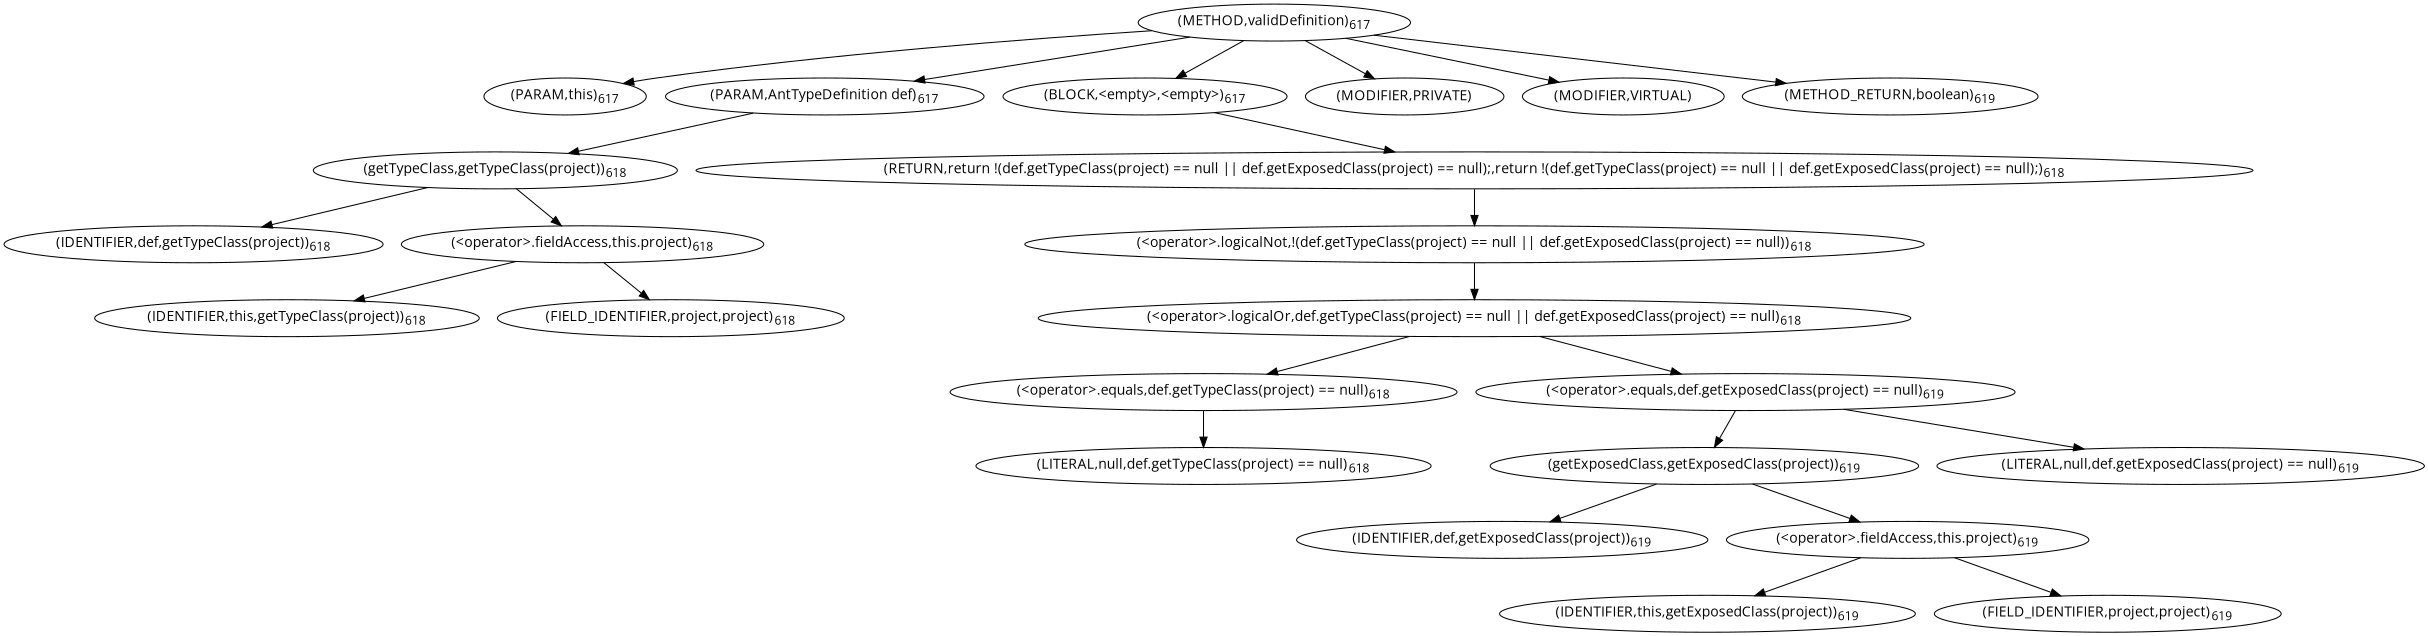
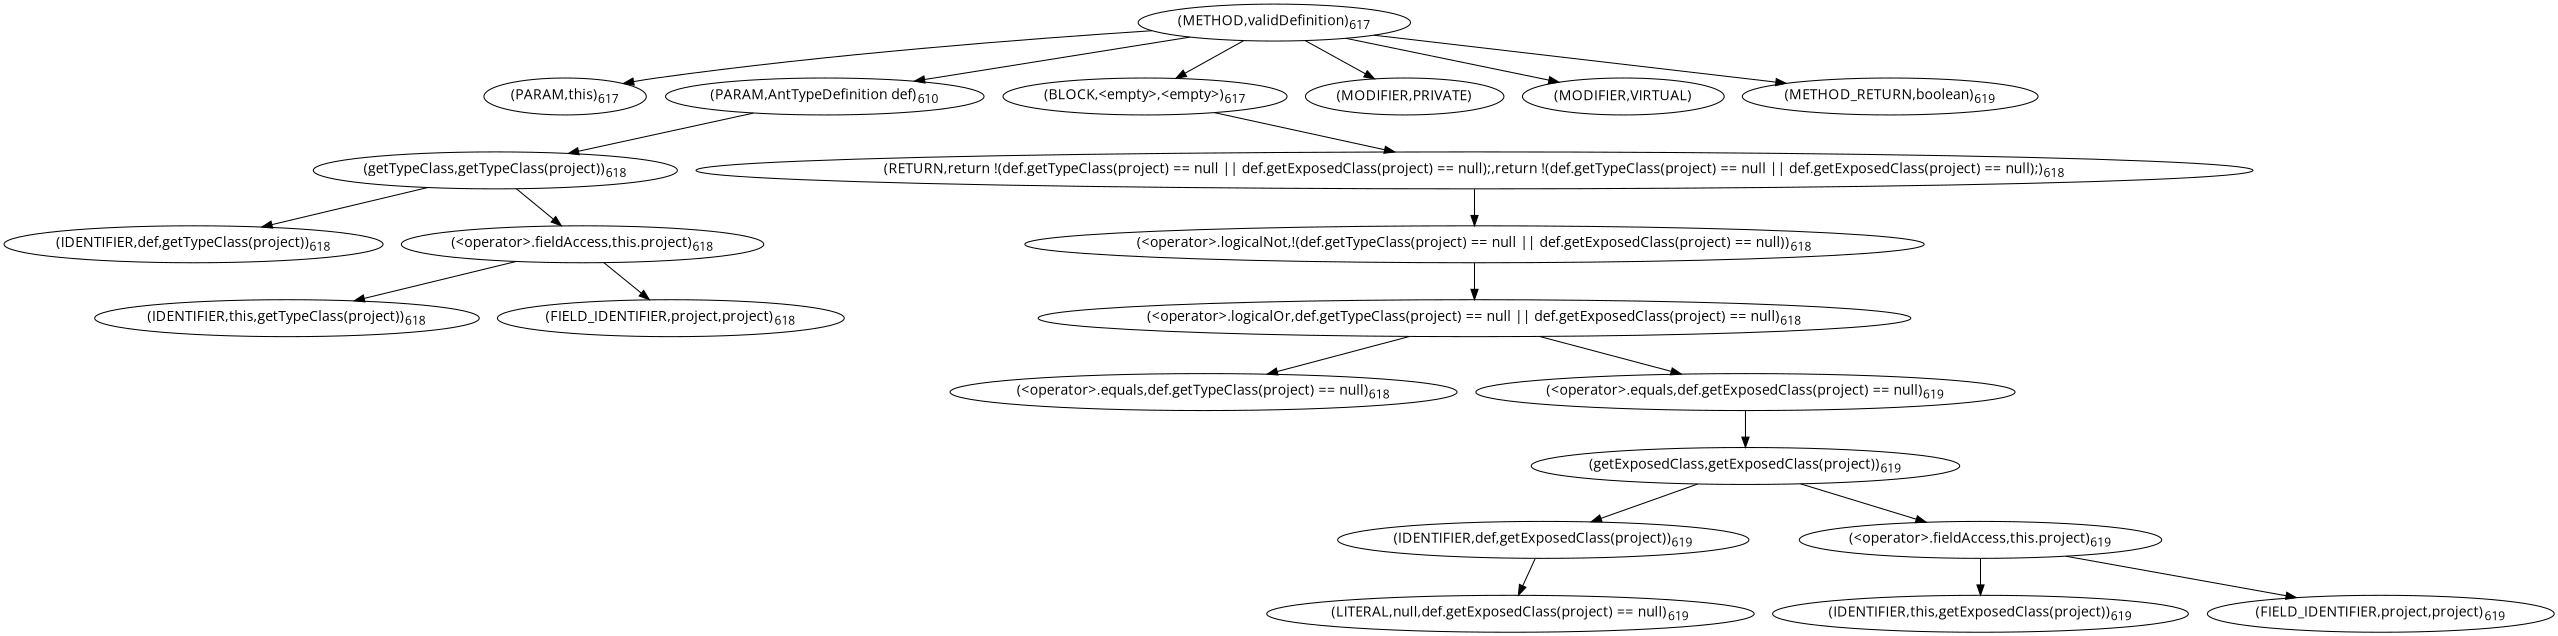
node "(PARAM,AntTypeDefinition def)": text "617" -> "610"
edge "(<operator>.equals,def.getExposedClass(project) == null)" -> "(LITERAL,null,def.getExposedClass(project) == null)": now "(IDENTIFIER,def,getExposedClass(project))" -> "(LITERAL,null,def.getExposedClass(project) == null)"
node "(LITERAL,null,def.getTypeClass(project) == null)": removed
